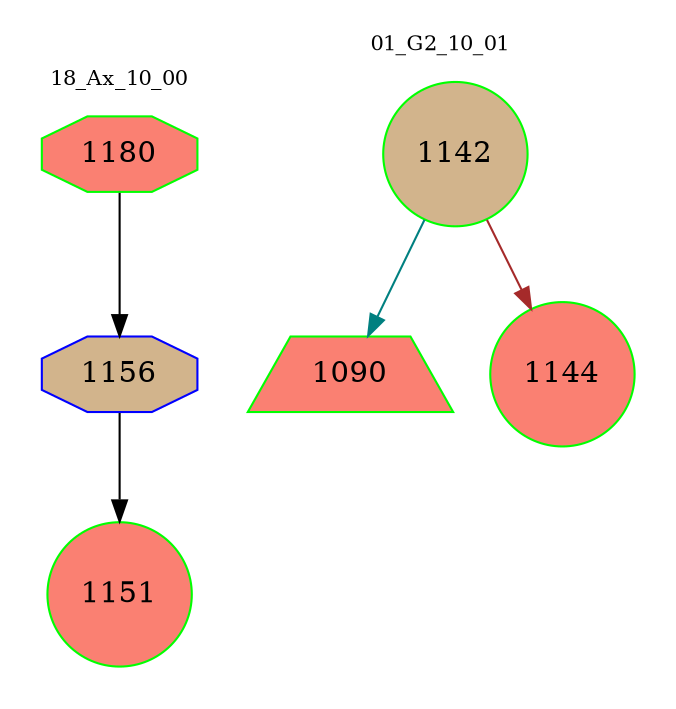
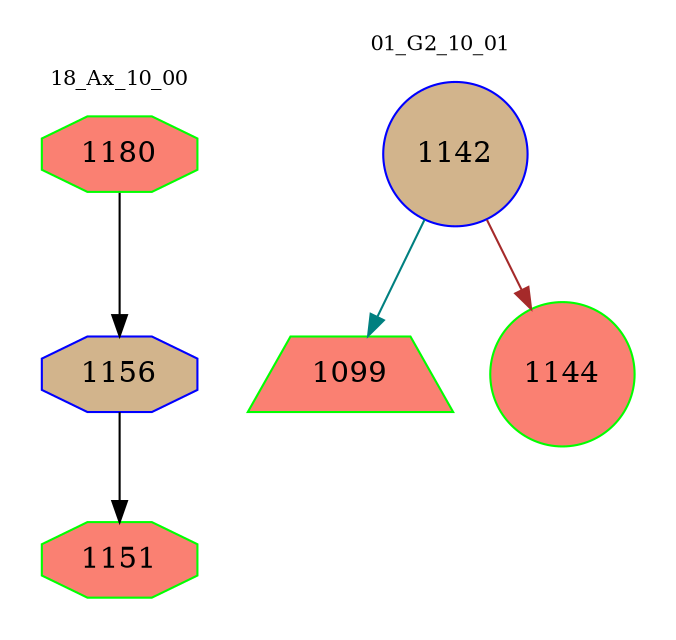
node "1142": color green -> blue
node "1090": label "1090" -> "1099"
node "1151": shape circle -> octagon
